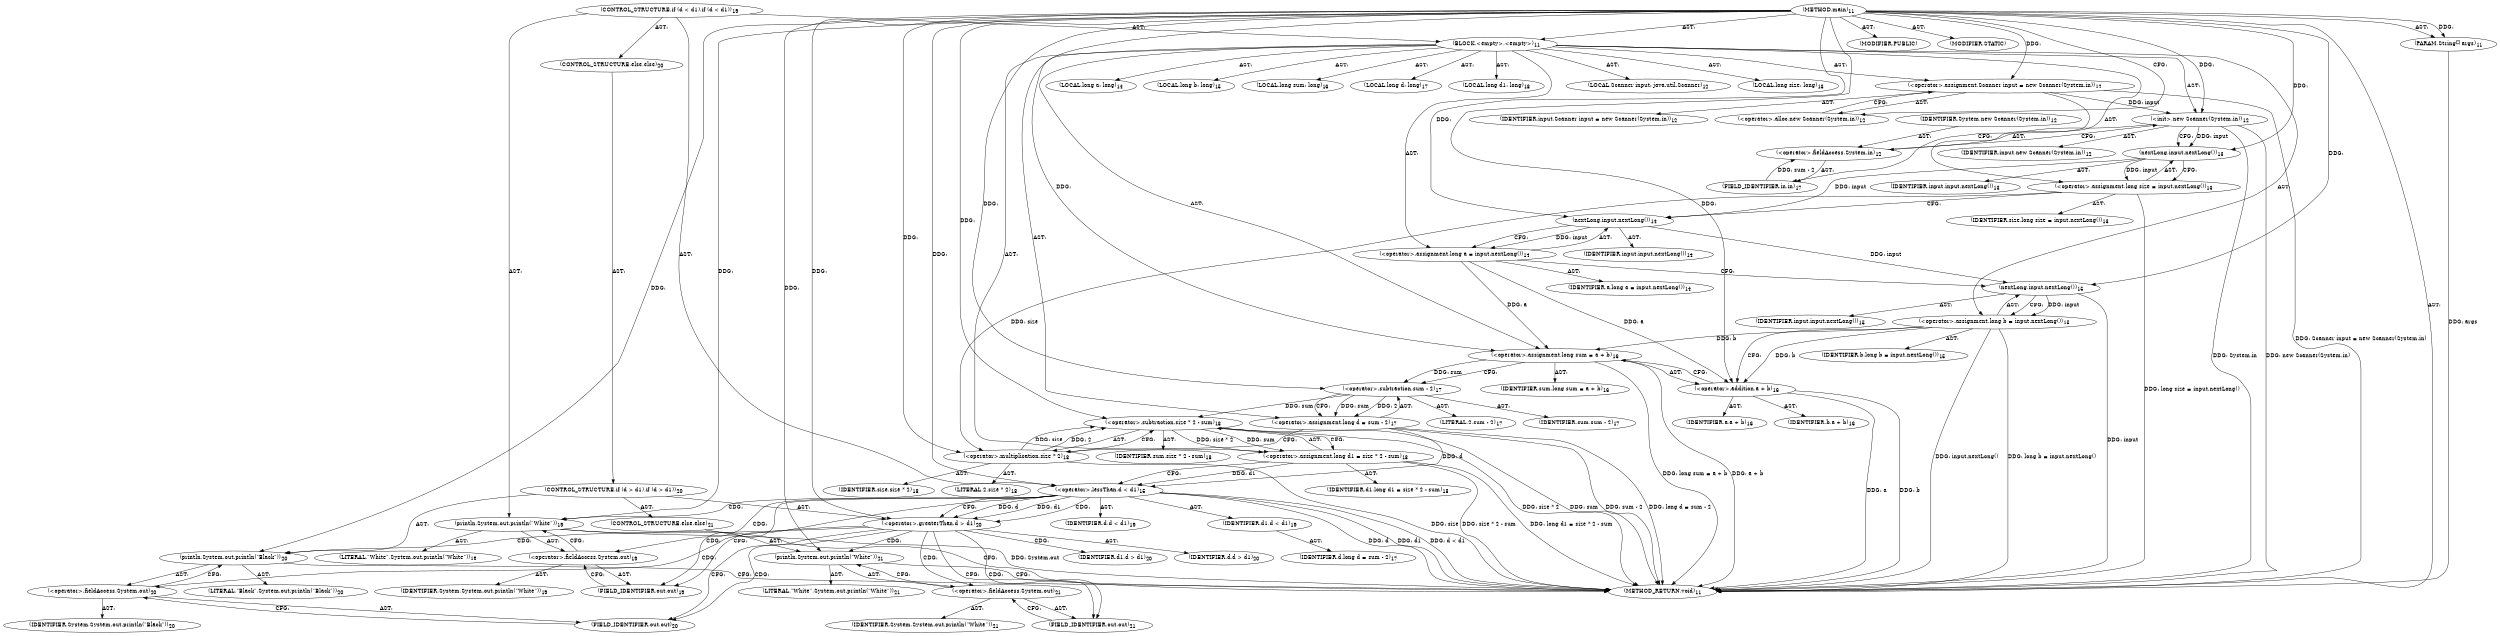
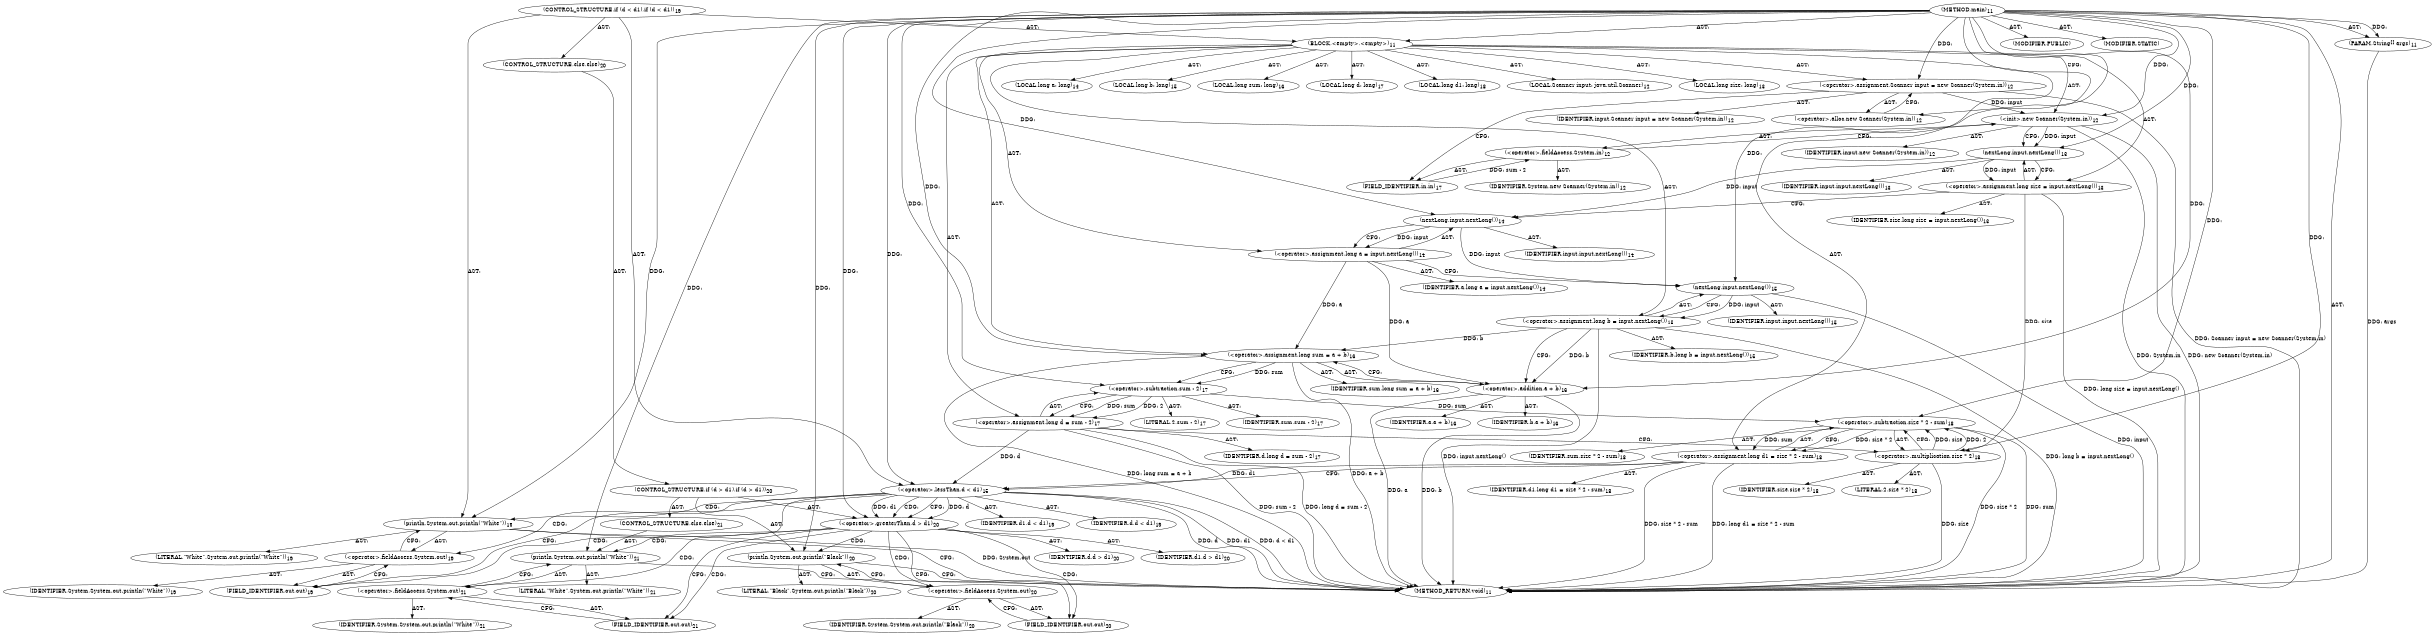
edge "(IDENTIFIER,System,new Scanner(System.in))" -> "(<operator>.fieldAccess,System.in)": reversed
edge "(IDENTIFIER,d1,d < d1)" -> "(IDENTIFIER,d,long d = sum - 2)": now "(<operator>.assignment,long d = sum - 2)" -> "(IDENTIFIER,d,long d = sum - 2)"
edge "(<operator>.greaterThan,d > d1)" -> "(IDENTIFIER,d1,d > d1)": label "CDG: " -> "AST: "
